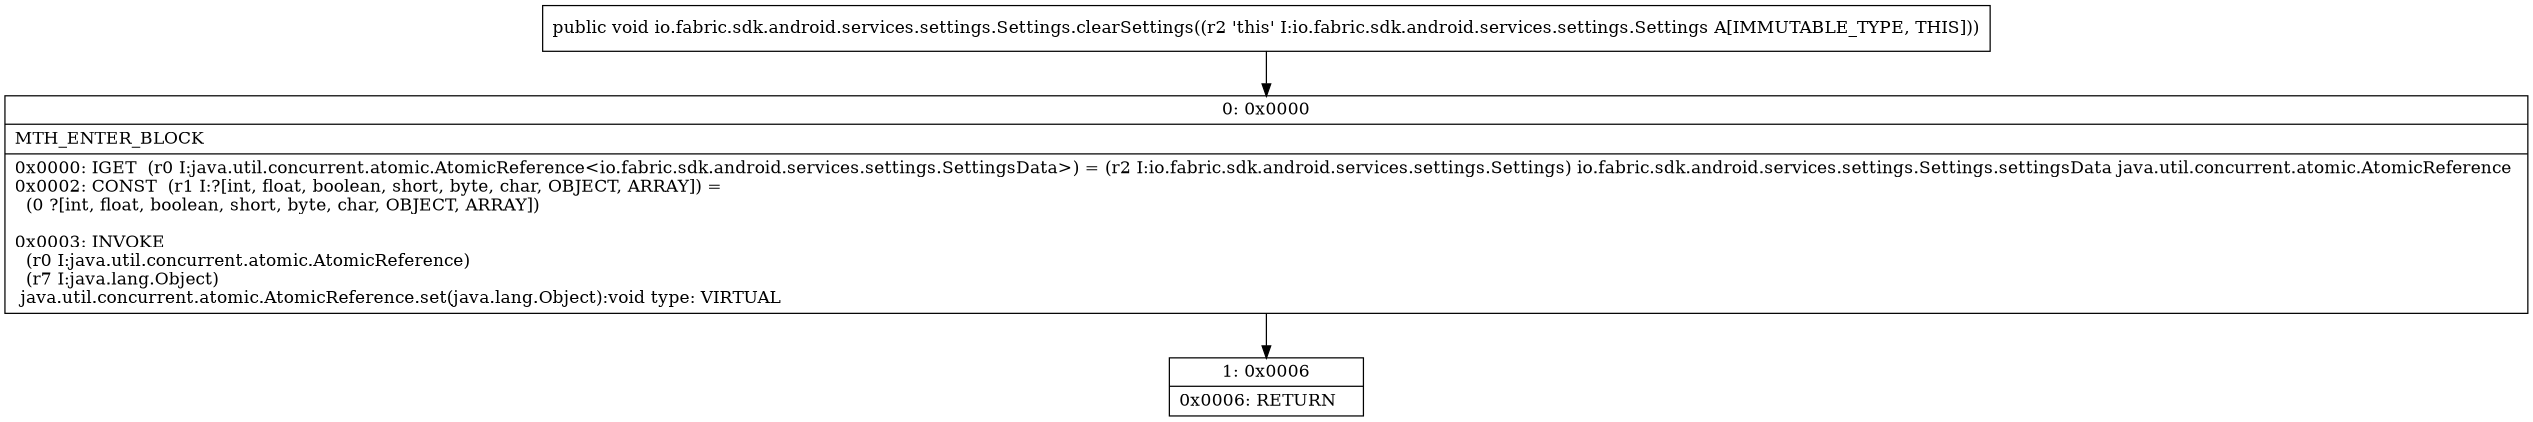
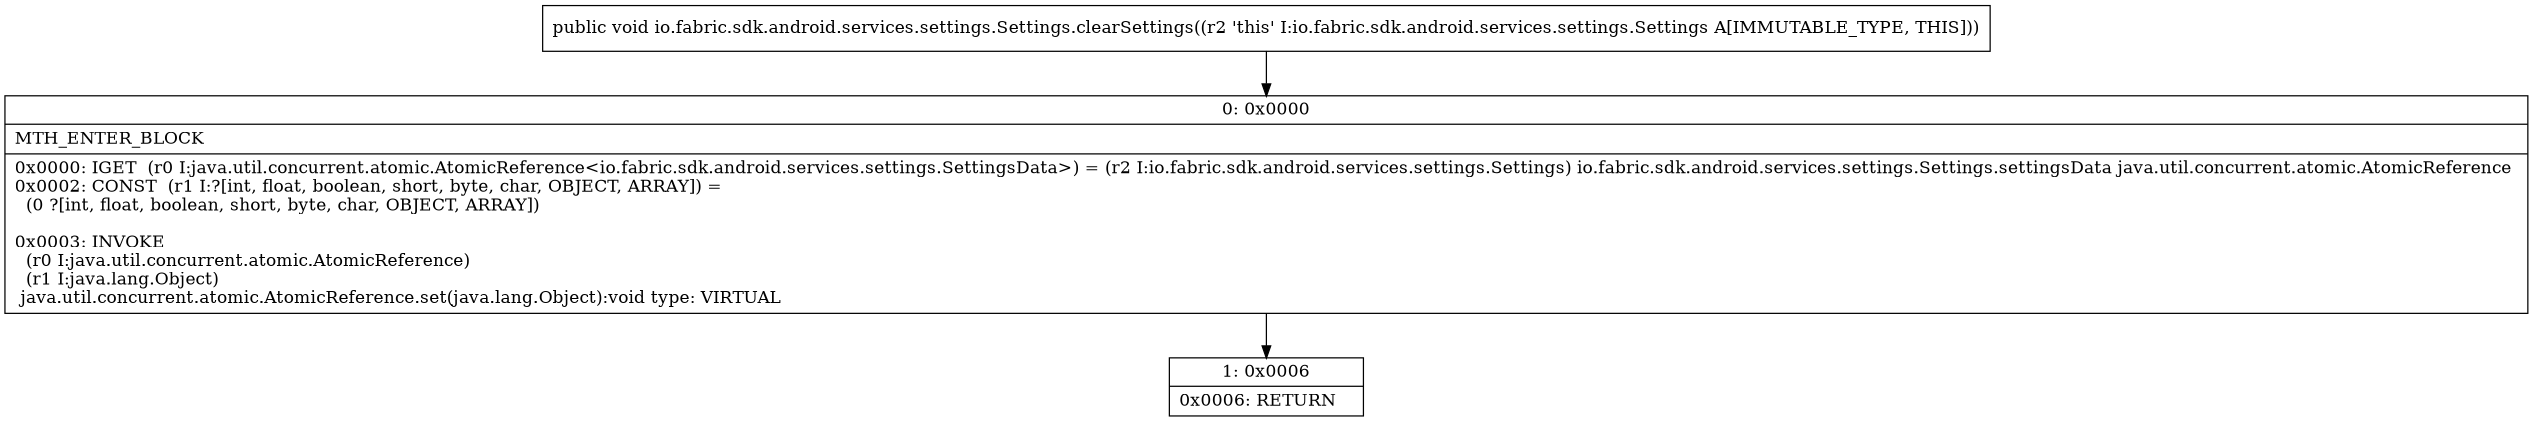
node "0: 0x0000": text "(r7 I:java.lang.Object)" -> "(r1 I:java.lang.Object)"
